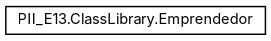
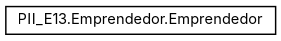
node "PII_E13.ClassLibrary.Emprendedor": label "PII_E13.ClassLibrary.Emprendedor" -> "PII_E13.Emprendedor.Emprendedor"
